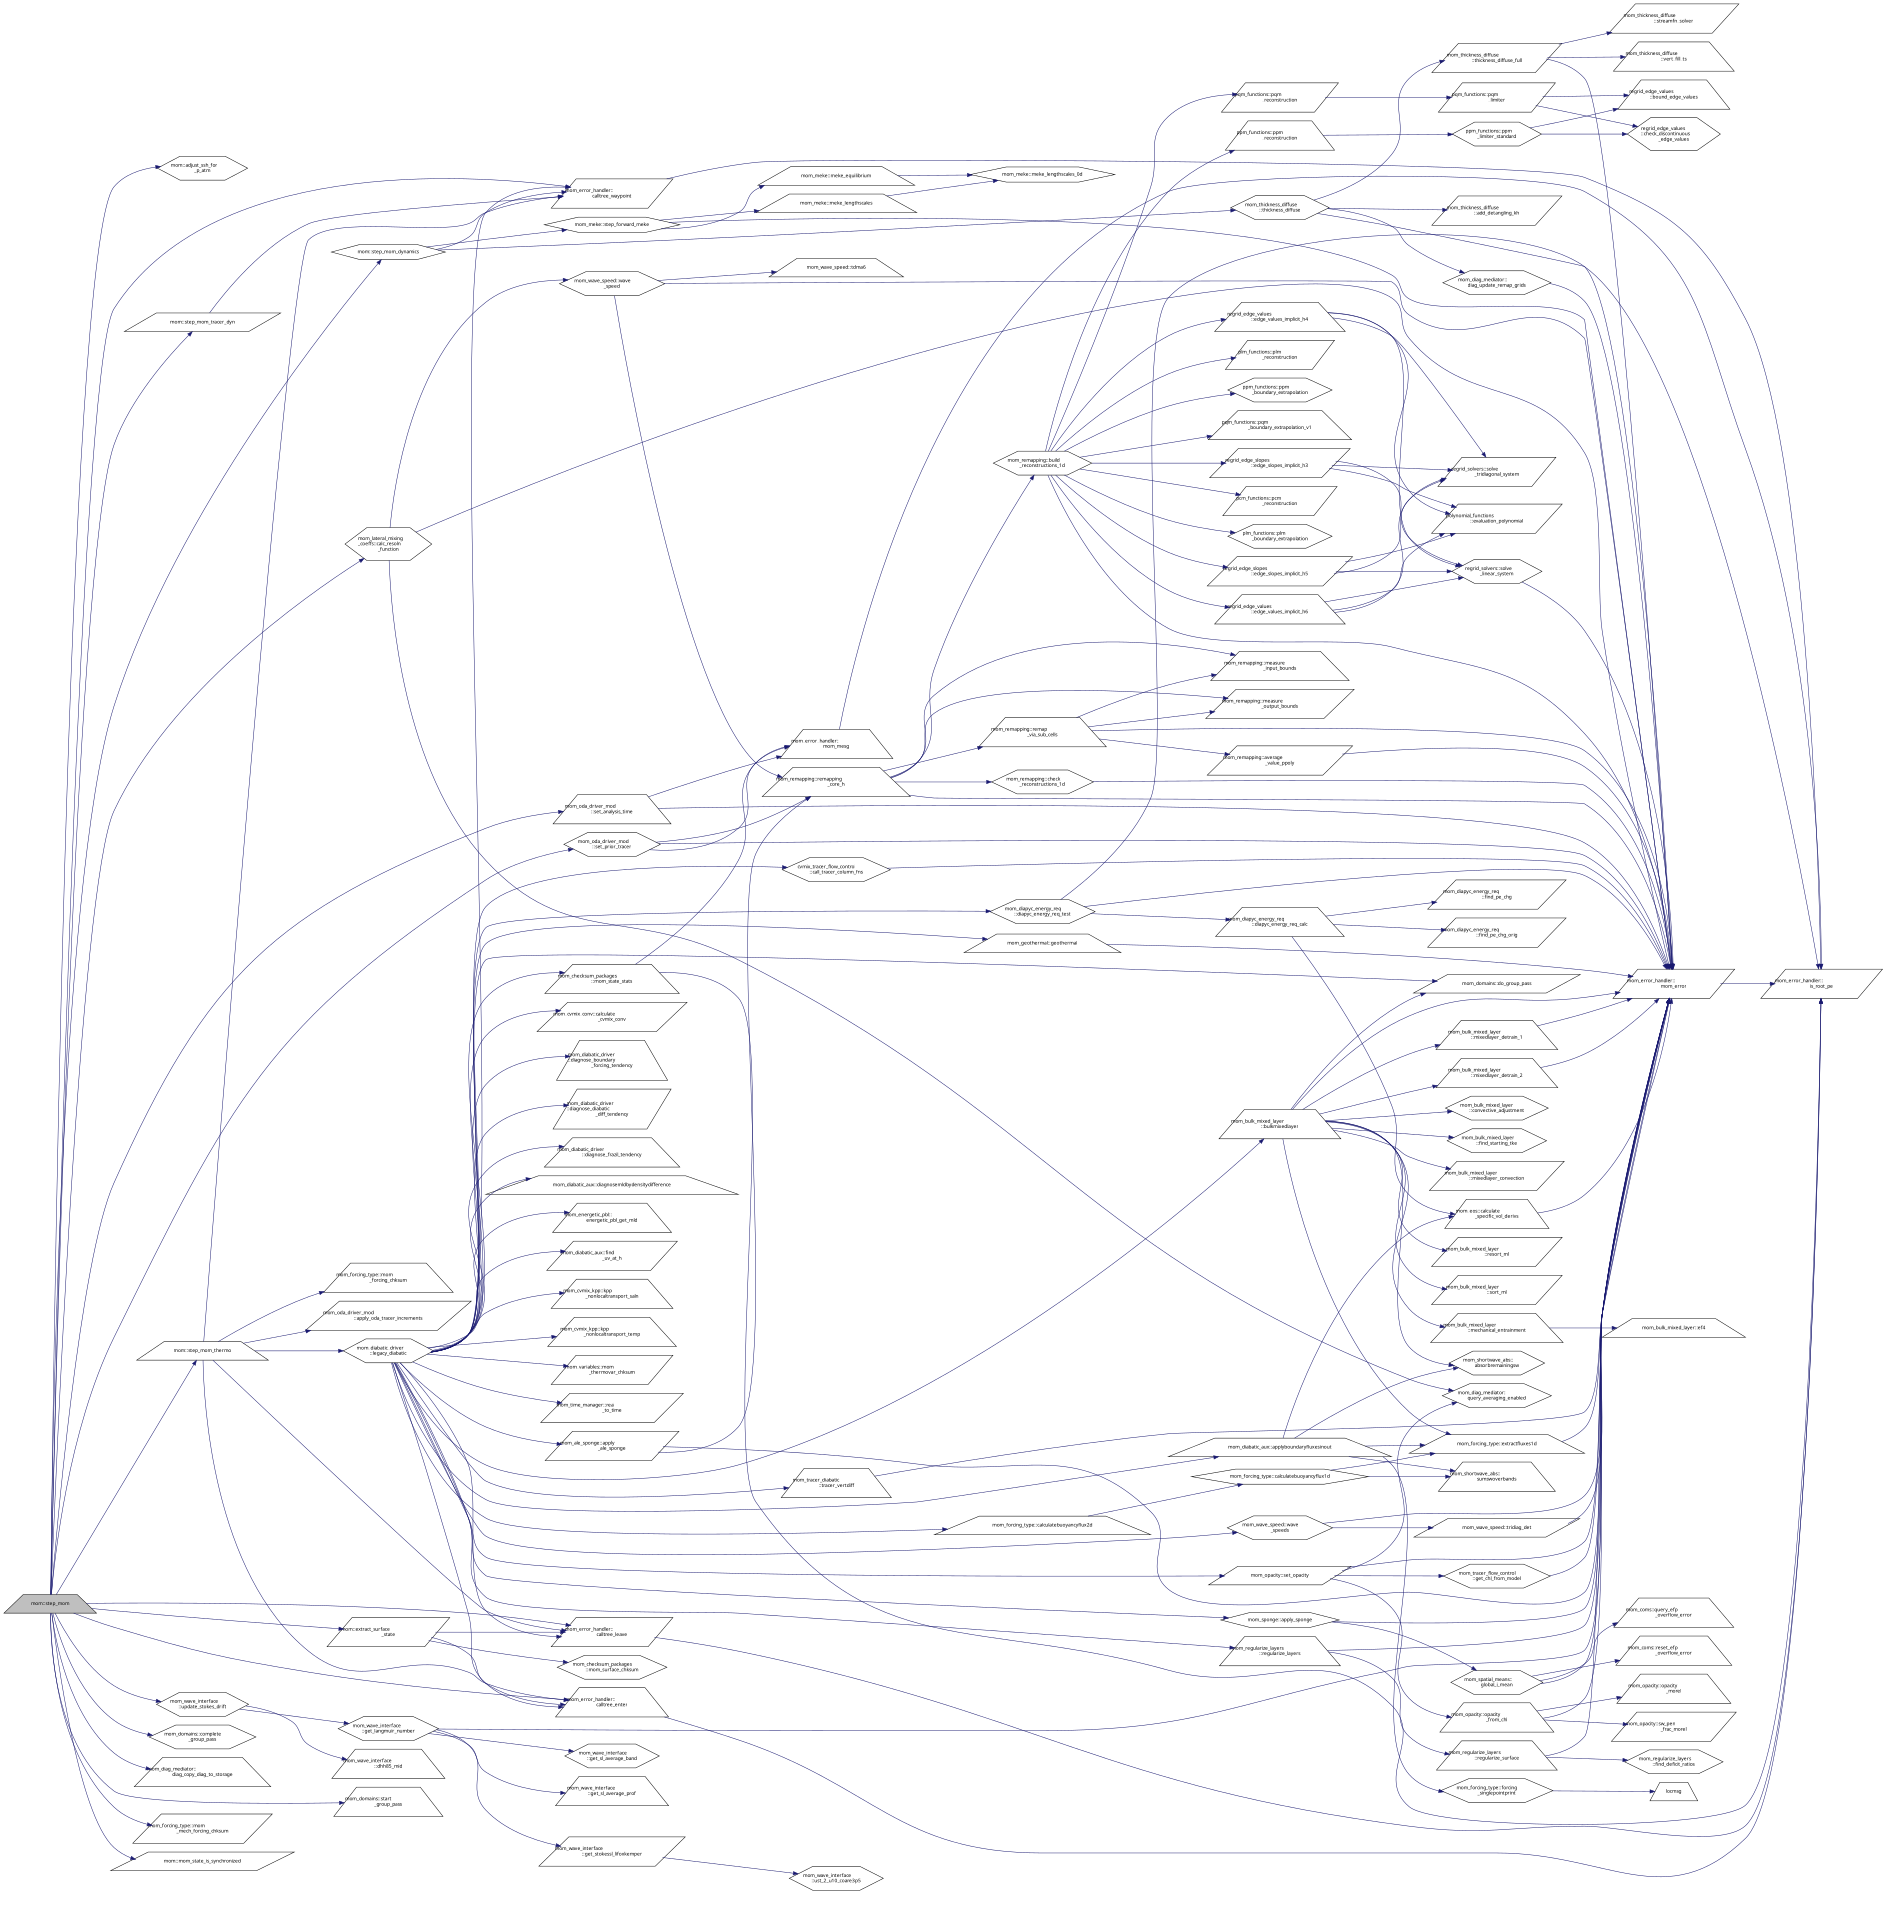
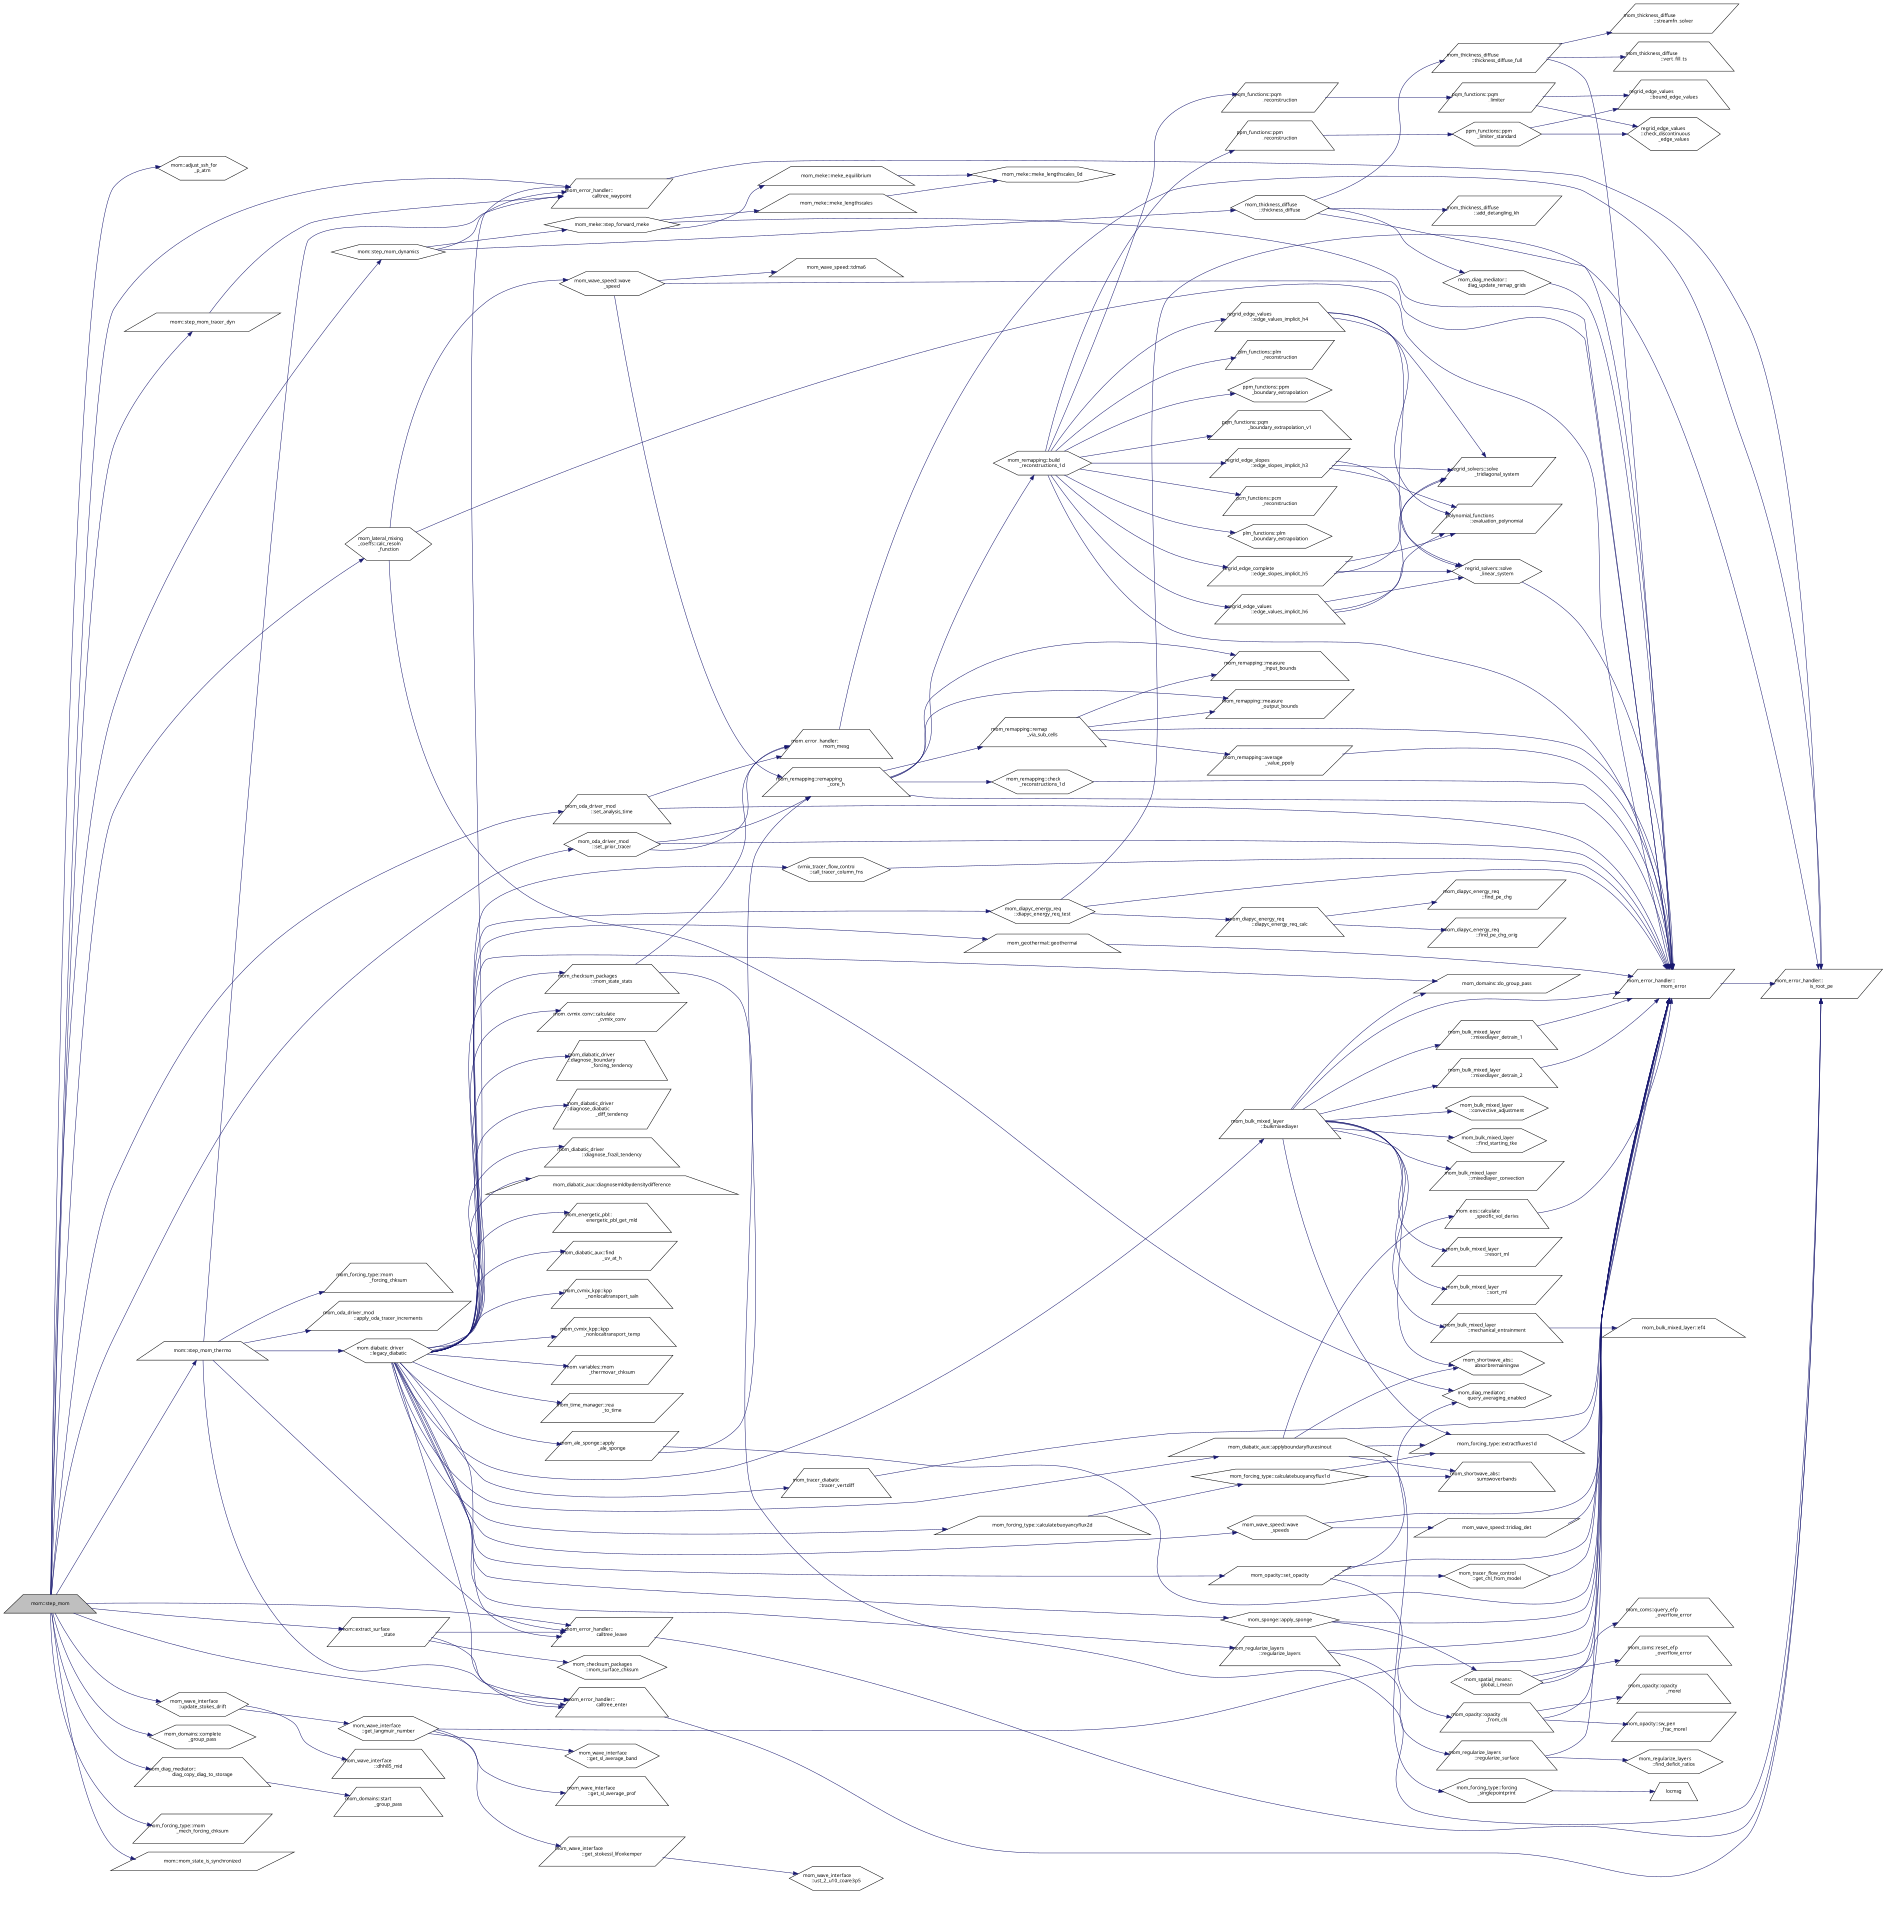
node "regrid_edge_slopes ::edge_slopes_implicit_h5": label "regrid_edge_slopes ::edge_slopes_implicit_h5" -> "regrid_edge_complete ::edge_slopes_implicit_h5"
edge "mom_diapyc_energy_req ::diapyc_energy_req_calc" -> "mom_eos::calculate _specific_vol_derivs": removed
edge "mom::step_mom" -> "mom_domains::start _group_pass": now "mom_diag_mediator:: diag_copy_diag_to_storage" -> "mom_domains::start _group_pass"
